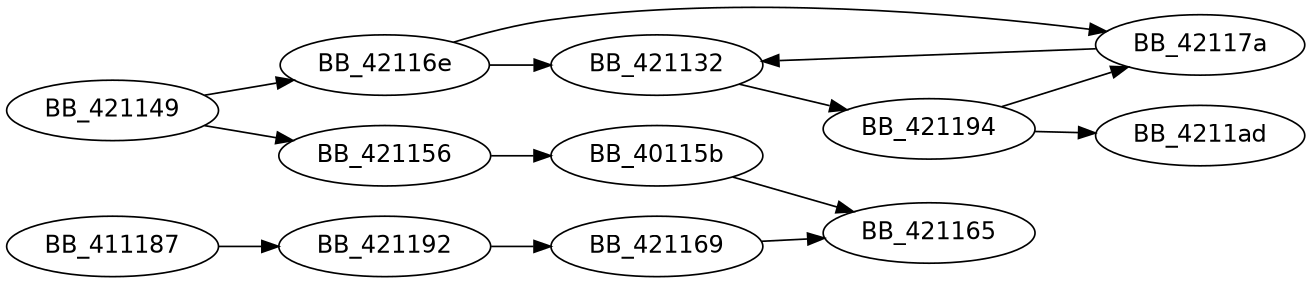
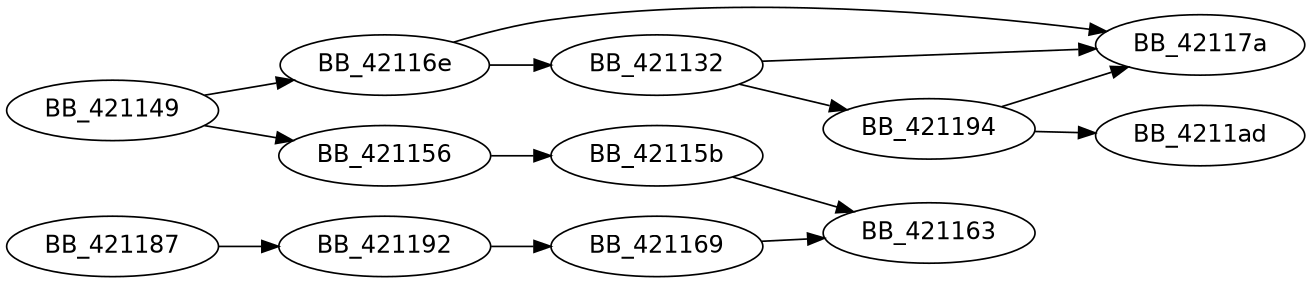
edge "BB_42117a" -> "BB_421132": reversed
node "BB_40115b": label "BB_40115b" -> "BB_42115b"
node "BB_421165": label "BB_421165" -> "BB_421163"
node "BB_411187": label "BB_411187" -> "BB_421187"
